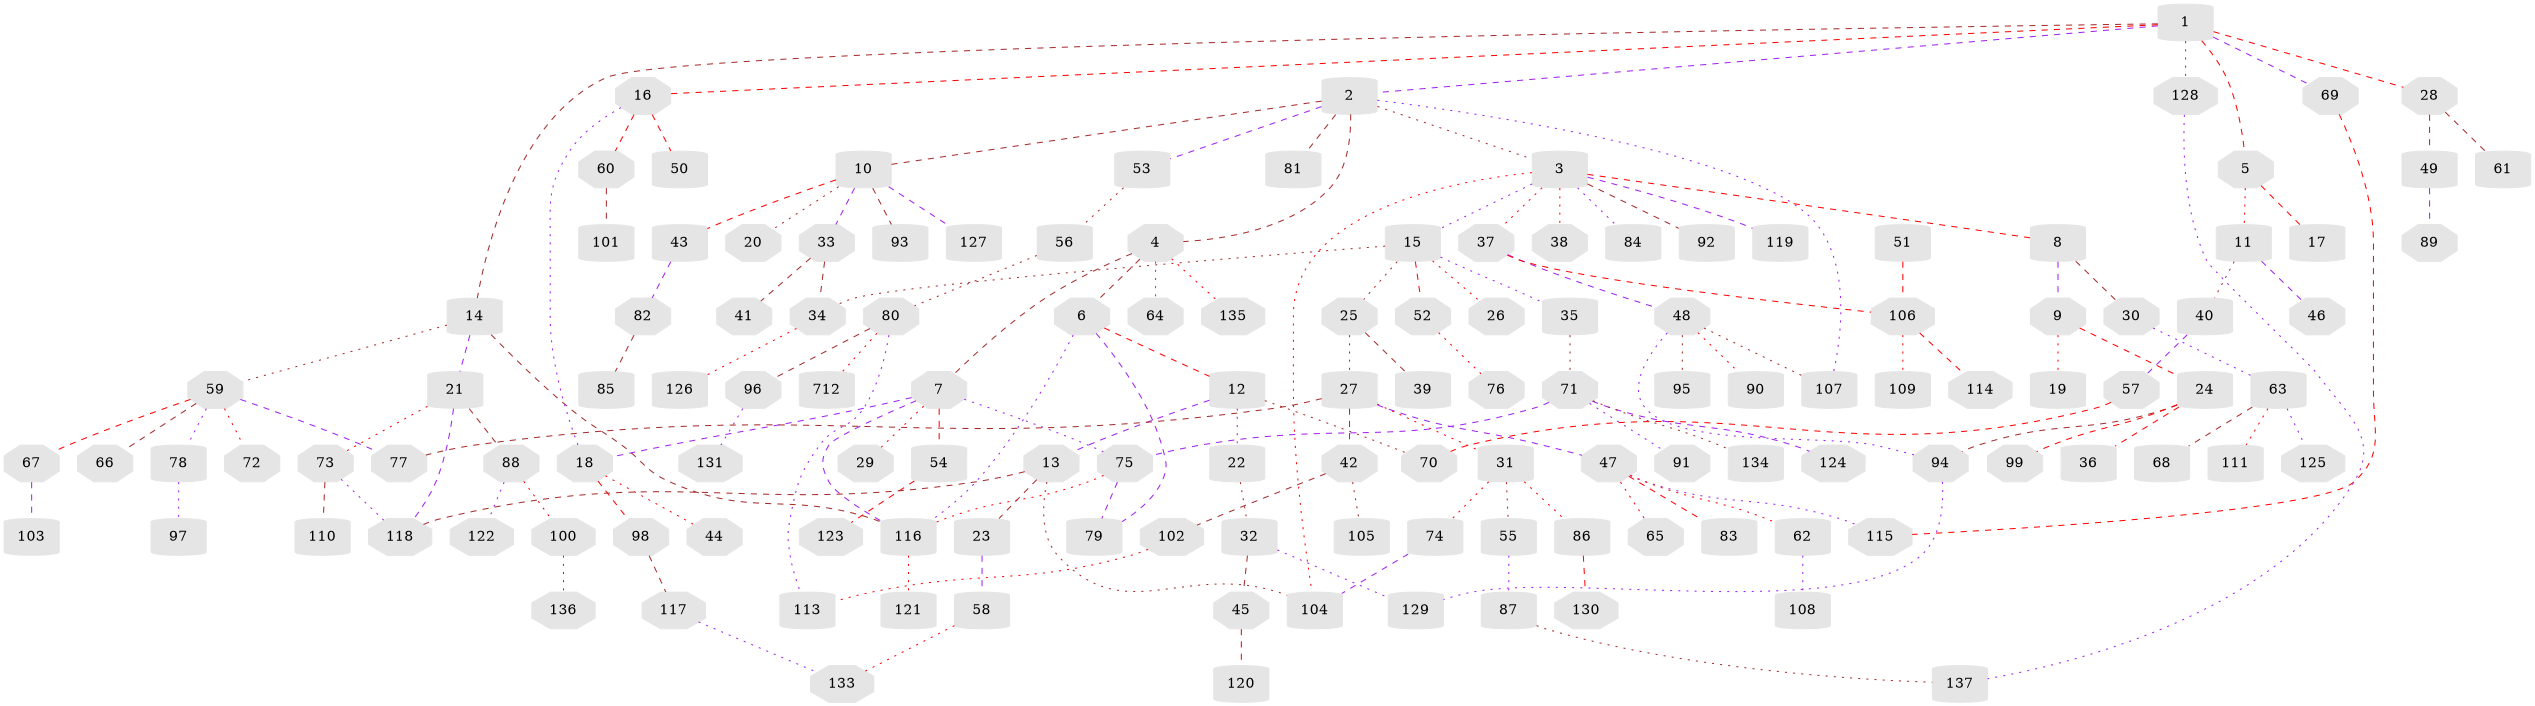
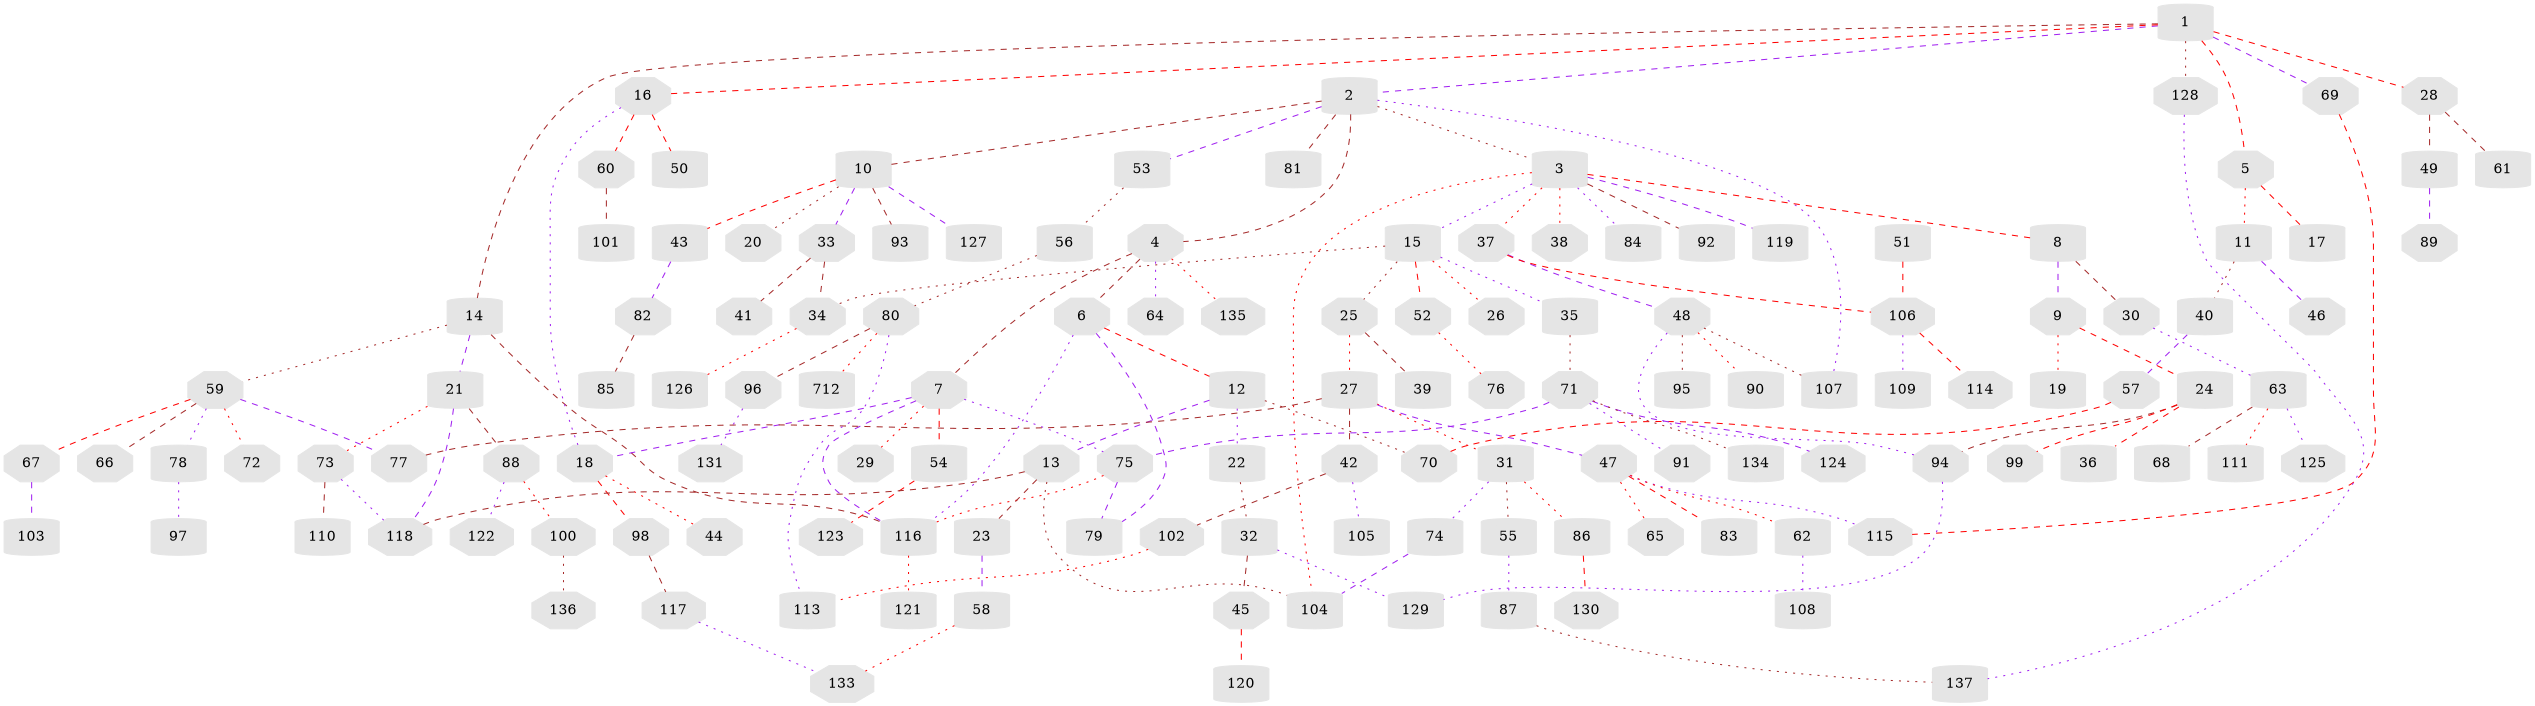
edge "106" -- "109": color red -> purple
edge "42" -- "105": color brown -> purple
edge "31" -- "74": color red -> purple
